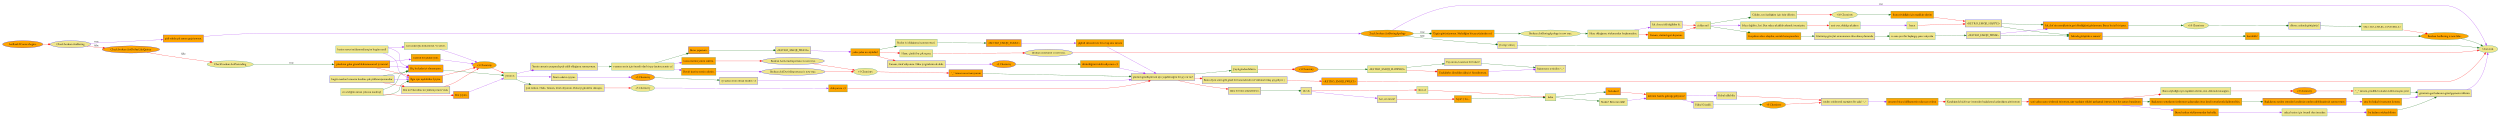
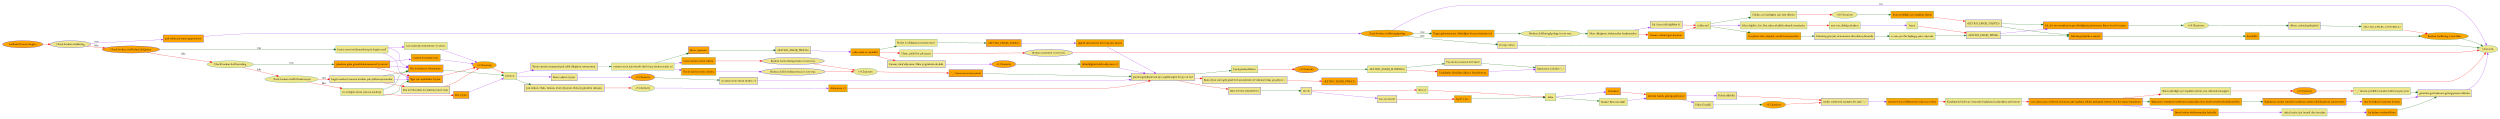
edge "bazen" -> "<RETRO_EMOJI_HAPPY2>": now "bazen" -> "<RETRO_EMOJI_WINK>"
edge "Check boolean AoiDrifterLikeQuincy" -> "benim serseri mükemmeliyetçim bugün nasıl?": added, label "true"
node "Check boolean AoiDrifterAnnoyed": added
edge "kefen" -> "Ne kefeni?": color darkgreen -> purple
